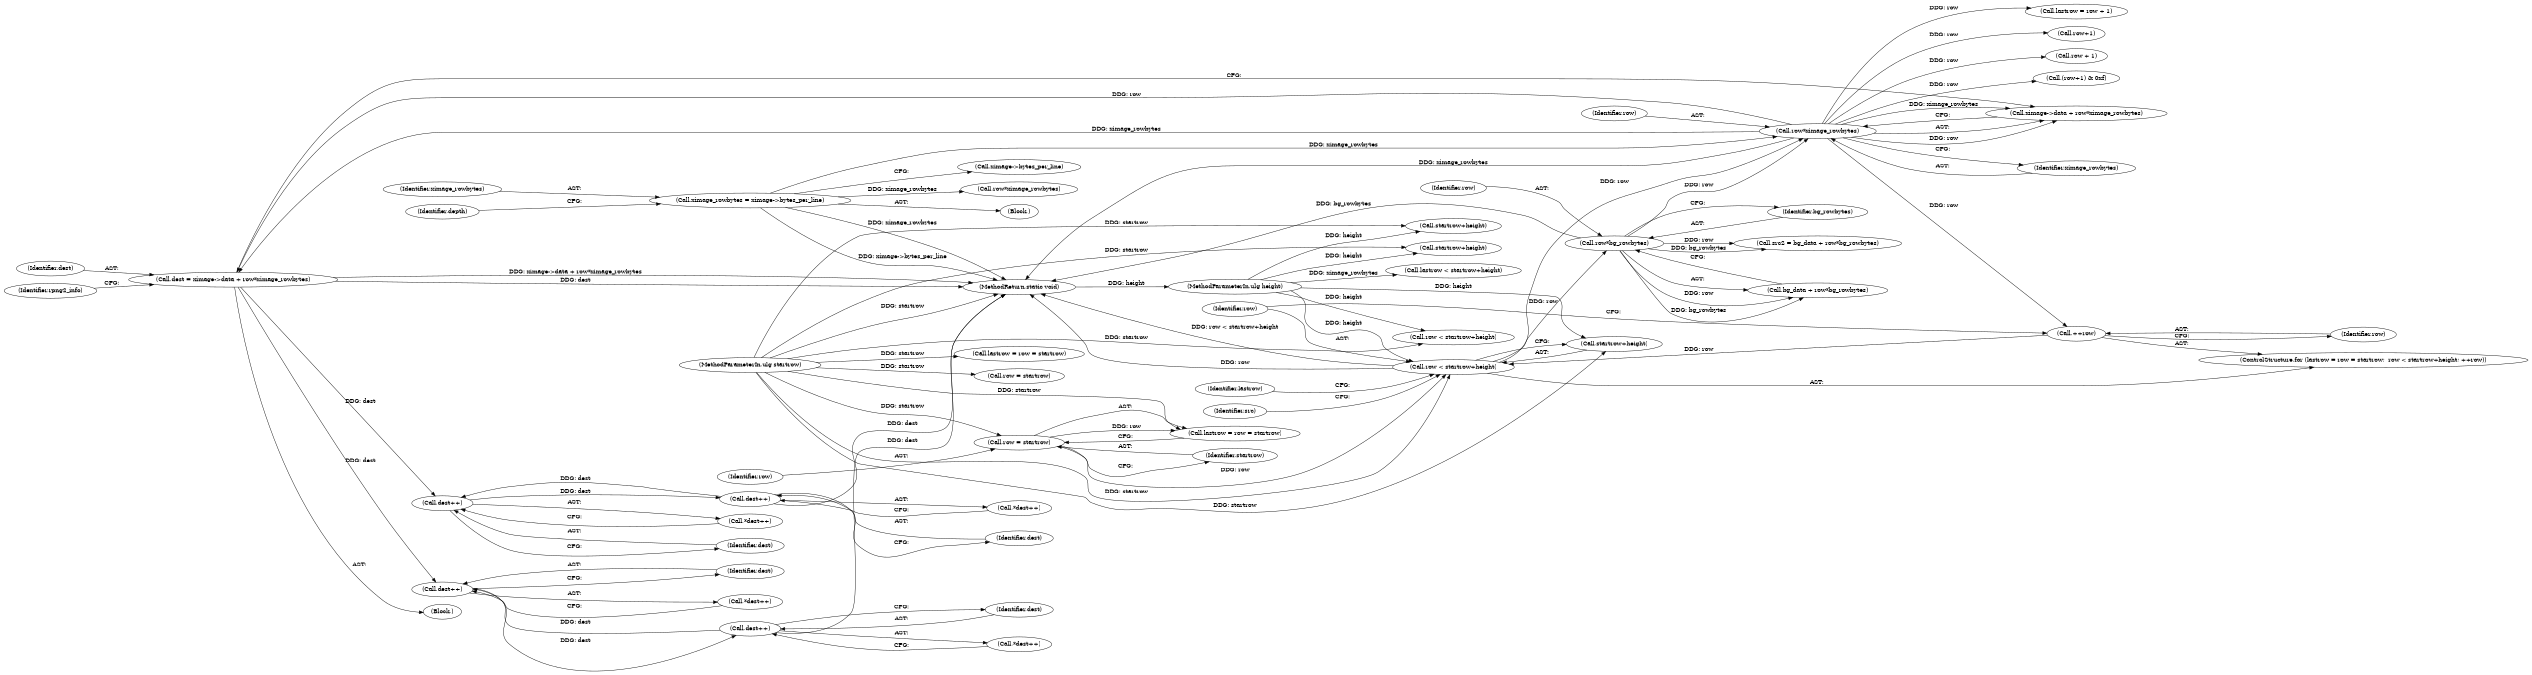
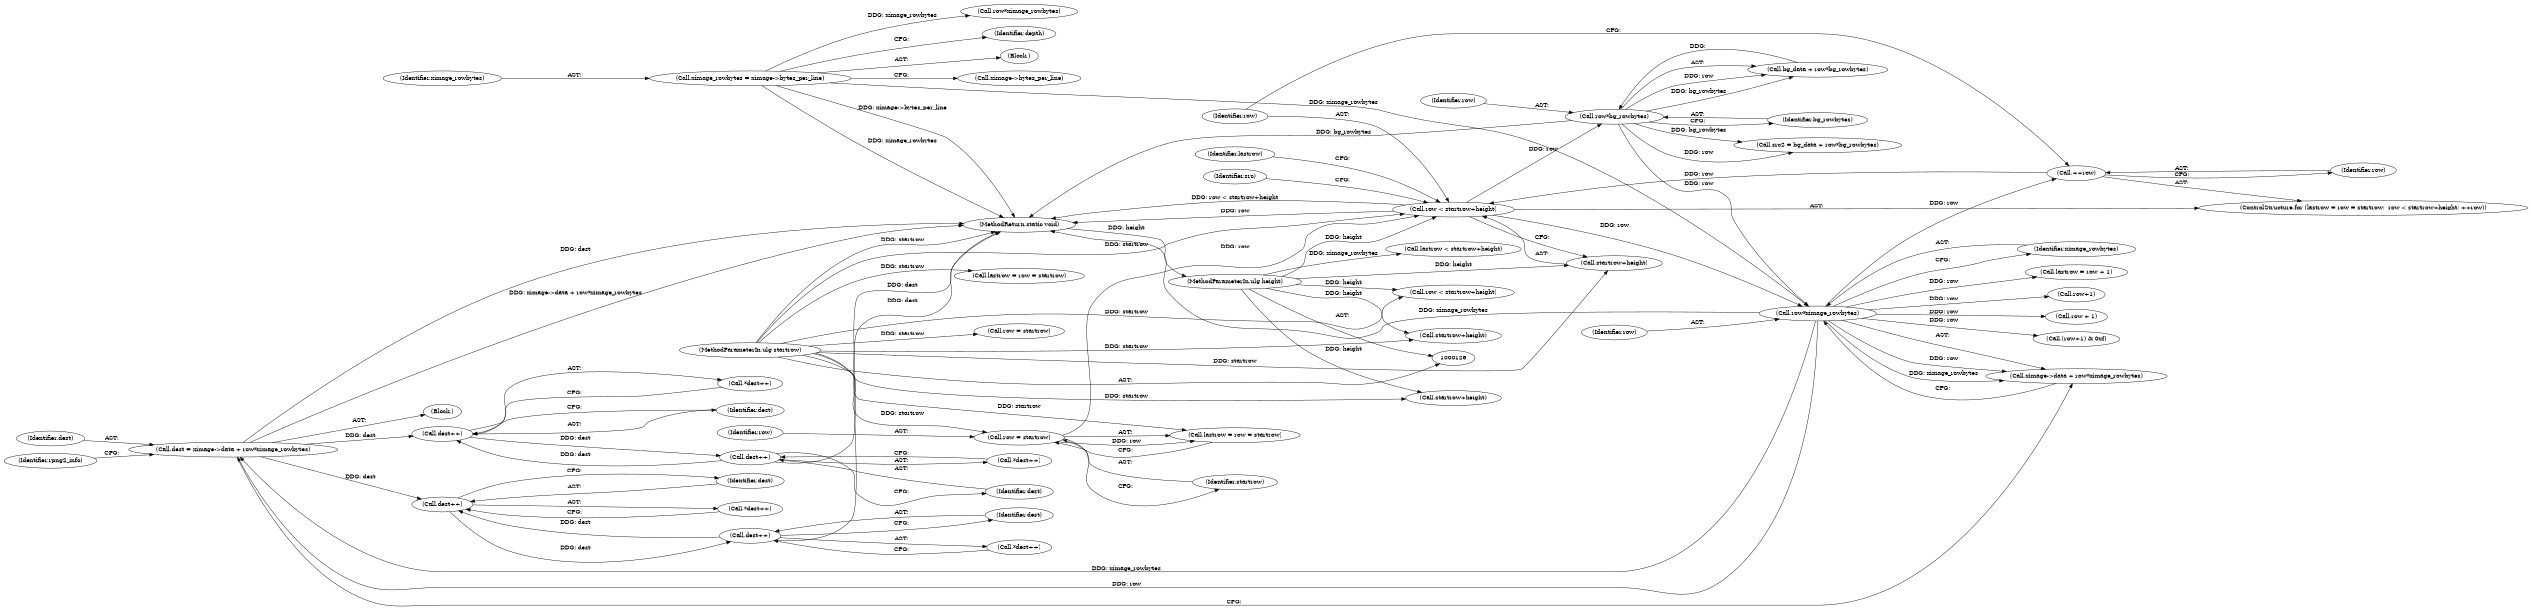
edge "(Identifier,depth)" -> "(Call,ximage_rowbytes = ximage->bytes_per_line)": reversed
edge "(Call,bg_data + row*bg_rowbytes)" -> "(Call,row*bg_rowbytes)": label "CFG: " -> "DDG: "
node "1000126": added
